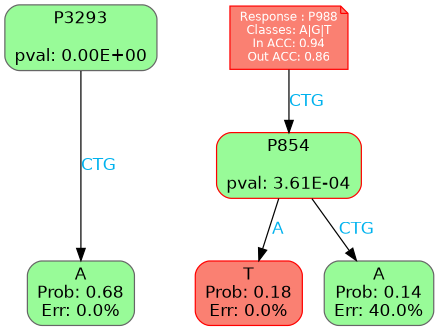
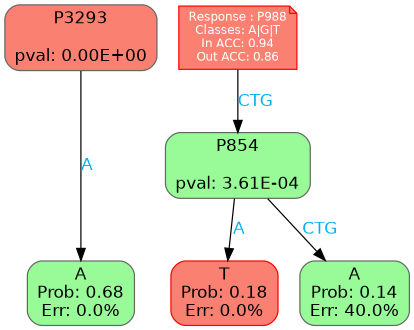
node "P3293 pval: 0.00E+00": fillcolor palegreen -> salmon
edge "P3293 pval: 0.00E+00" -> "A Prob: 0.68 Err: 0.0%": label "CTG" -> "A"
node "P854 pval: 3.61E-04": color red -> gray40
